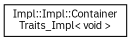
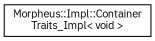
node "Impl::Impl::Container Traits_Impl< void >": label "Impl::Impl::Container Traits_Impl< void >" -> "Morpheus::Impl::Container Traits_Impl< void >"
